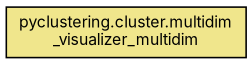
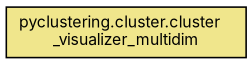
node "pyclustering.cluster.multidim _visualizer_multidim": label "pyclustering.cluster.multidim _visualizer_multidim" -> "pyclustering.cluster.cluster _visualizer_multidim"
